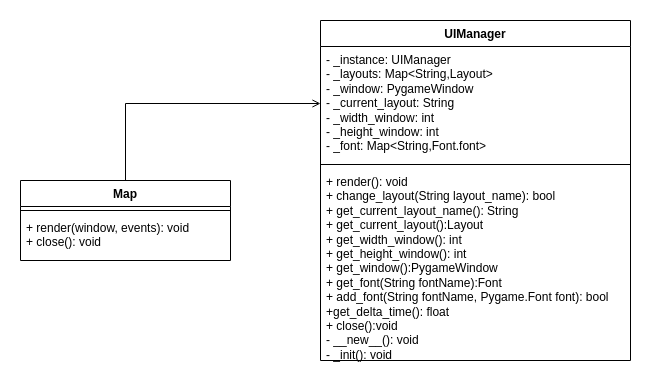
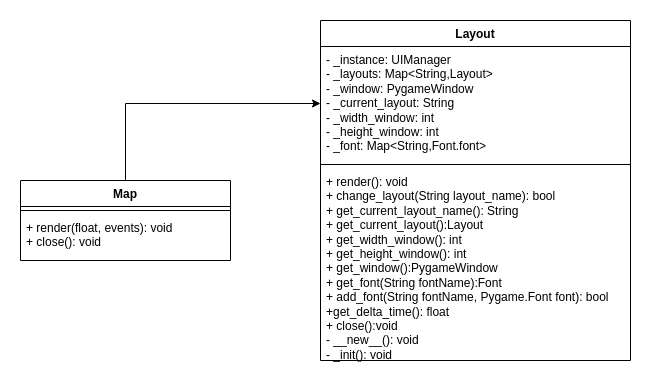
node "UIManager": label "UIManager" -> "Layout"
edge "Map" -> "- _instance: UIManager - _layouts: Map<String,Layout> - _window: PygameWindow - _current_layout: String - _width_window: int - _height_window: int - _font: Map<String,Font.font>": arrowhead open -> classic
node "+ render(window, events): void + close(): void": label "+ render(window, events): void + close(): void" -> "+ render(float, events): void + close(): void"
